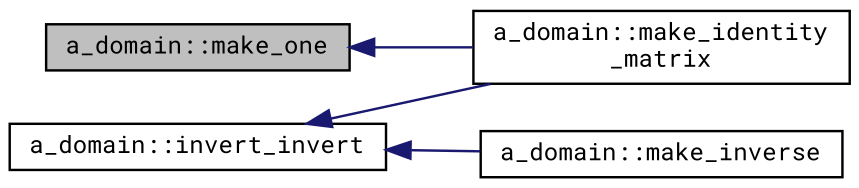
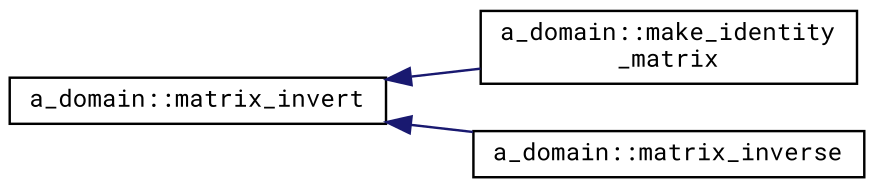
node "a_domain::make_one": removed
node "a_domain::invert_invert": label "a_domain::invert_invert" -> "a_domain::matrix_invert"
node "a_domain::make_inverse": label "a_domain::make_inverse" -> "a_domain::matrix_inverse"
